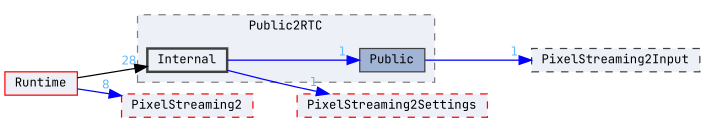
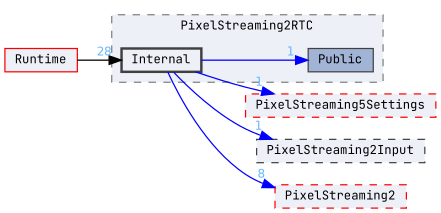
cluster "Public2RTC": label "Public2RTC" -> "PixelStreaming2RTC"
edge "Public" -> "PixelStreaming2Input": now "Internal" -> "PixelStreaming2Input"
edge "Runtime" -> "PixelStreaming2": now "Internal" -> "PixelStreaming2"
node "PixelStreaming2Settings": label "PixelStreaming2Settings" -> "PixelStreaming5Settings"
